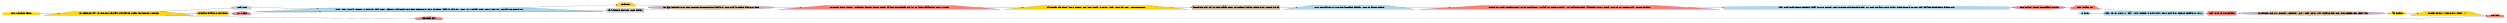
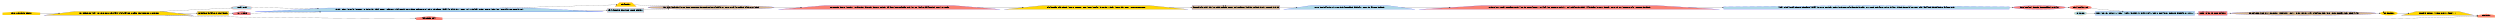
node "Peki katıldın mı?": shape trapezium -> ellipse
